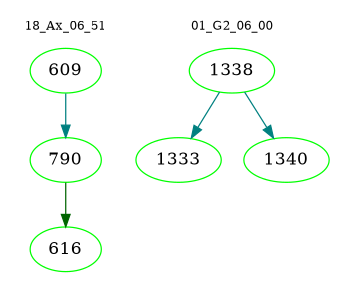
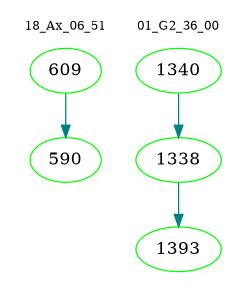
cluster "01_G2_06_00": label "01_G2_06_00" -> "01_G2_36_00"
edge "1338" -> "1340": reversed
node "790": label "790" -> "590"
node "1333": label "1333" -> "1393"
node "616": removed
